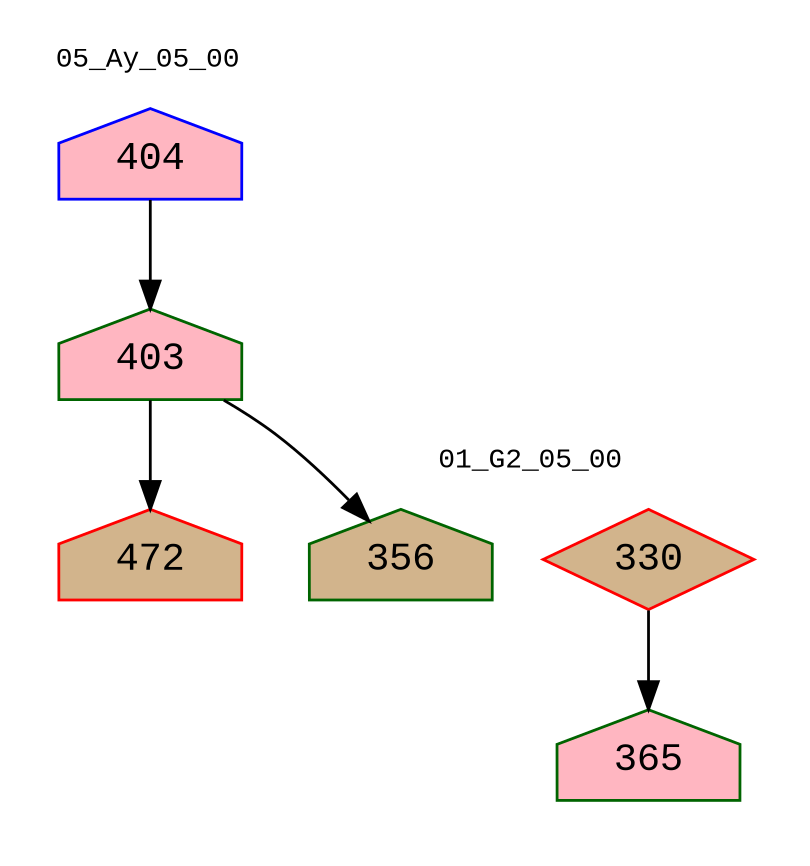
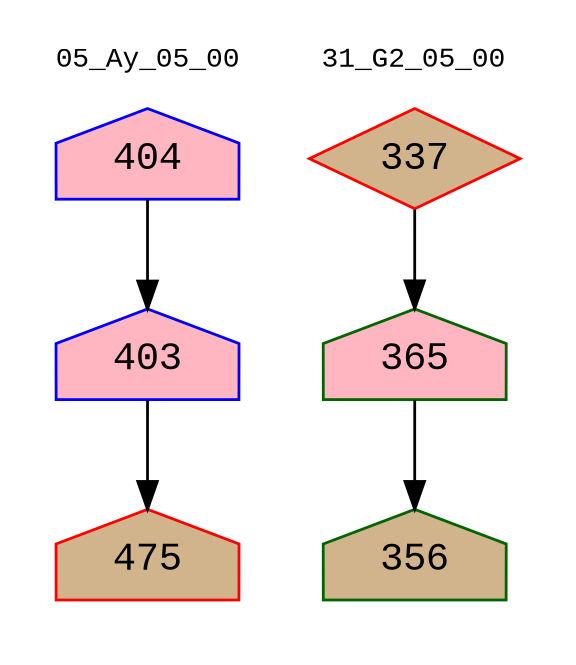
node "403": color darkgreen -> blue
edge "403" -> "356": now "365" -> "356"
cluster "01_G2_05_00": label "01_G2_05_00" -> "31_G2_05_00"
node "472": label "472" -> "475"
node "330": label "330" -> "337"
